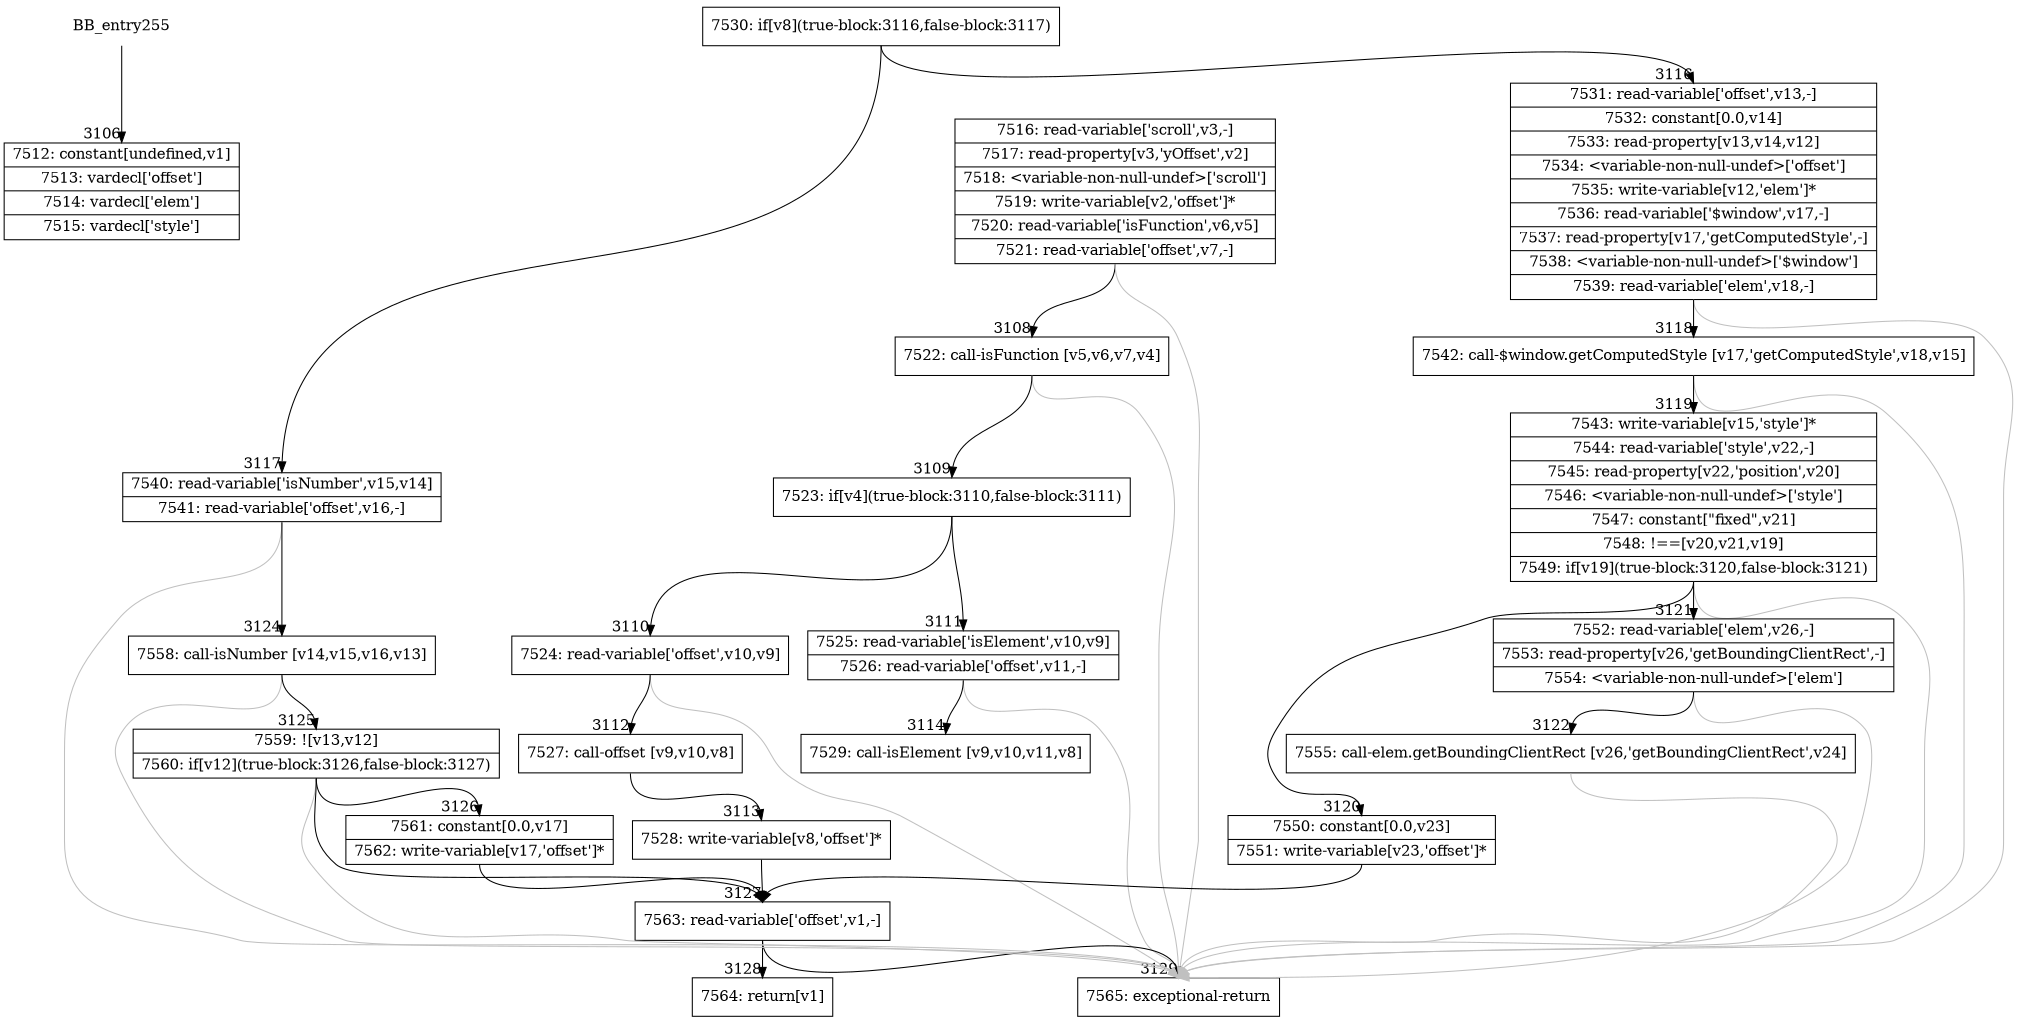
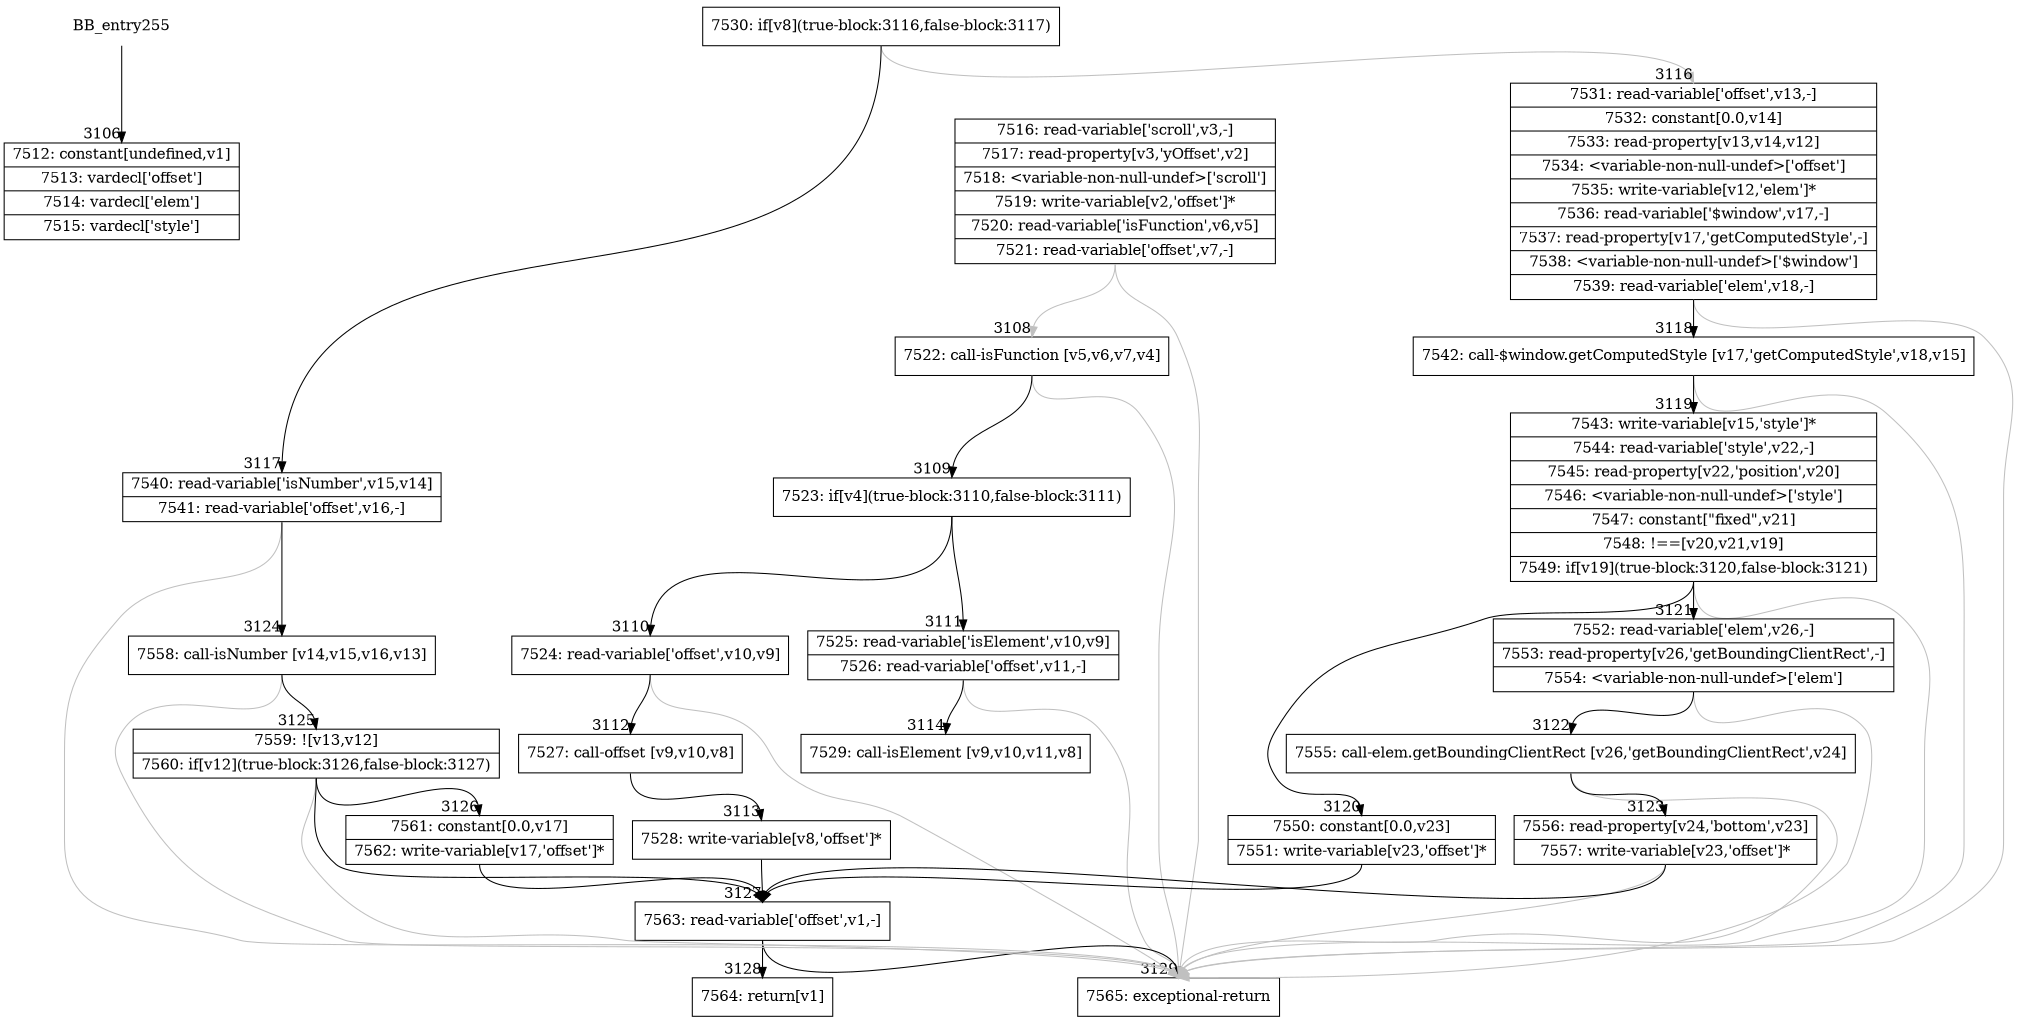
edge "7530: if[v8](true-block:3116,false-block:3117)" -> "7531: read-variable['offset',v13,-]": color black -> gray
edge "7516: read-variable['scroll',v3,-]" -> "7522: call-isFunction [v5,v6,v7,v4]": color black -> gray
node "7556: read-property[v24,'bottom',v23]": added
